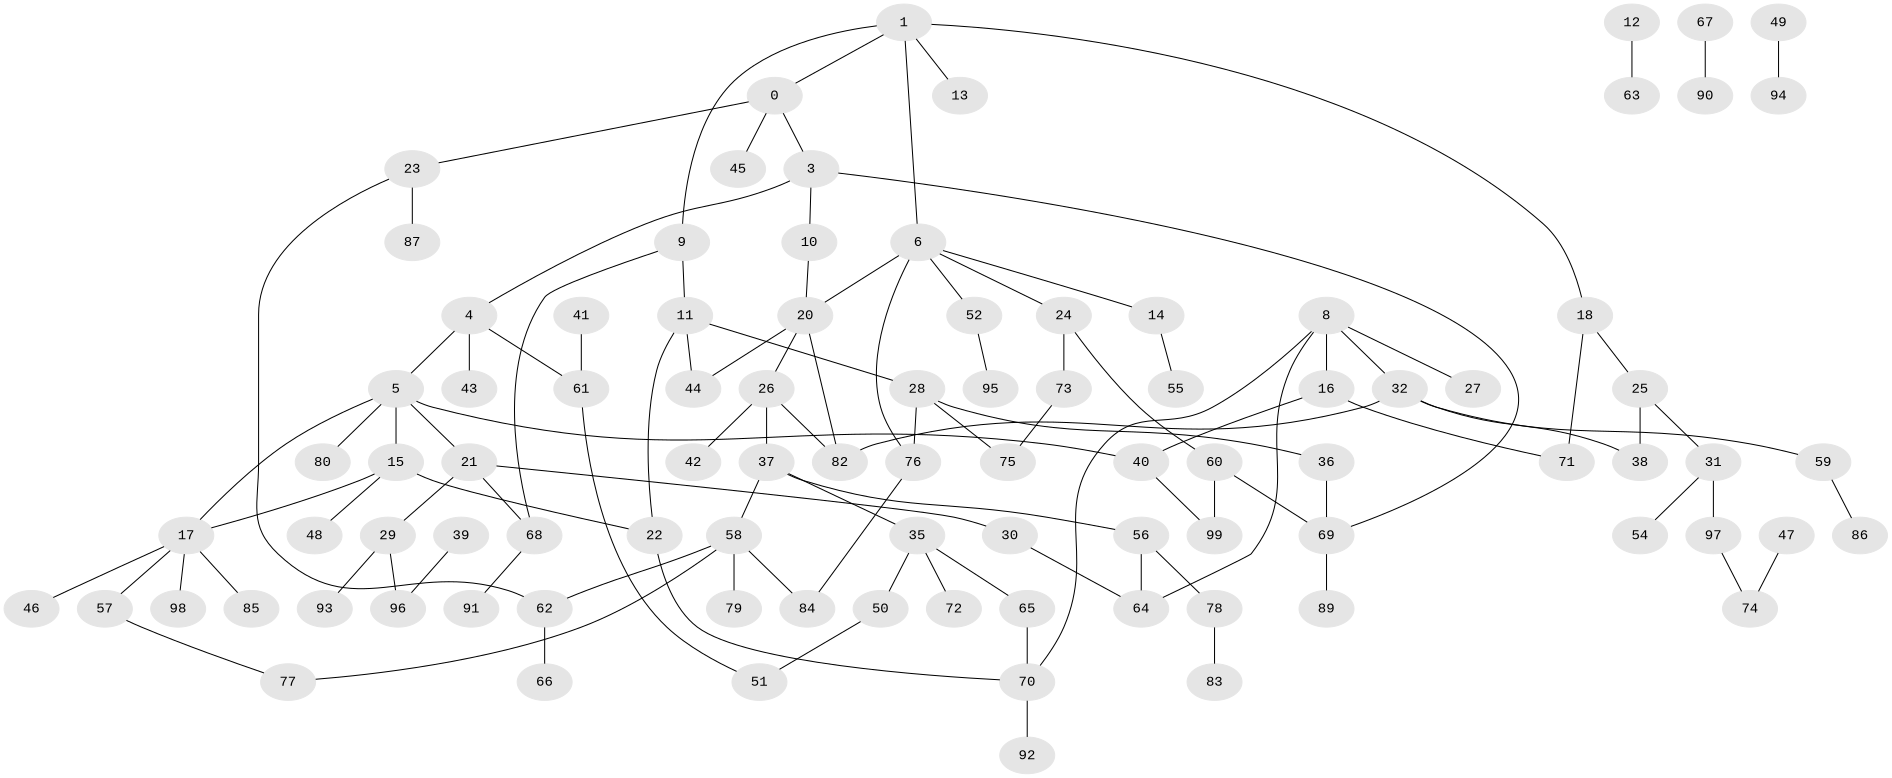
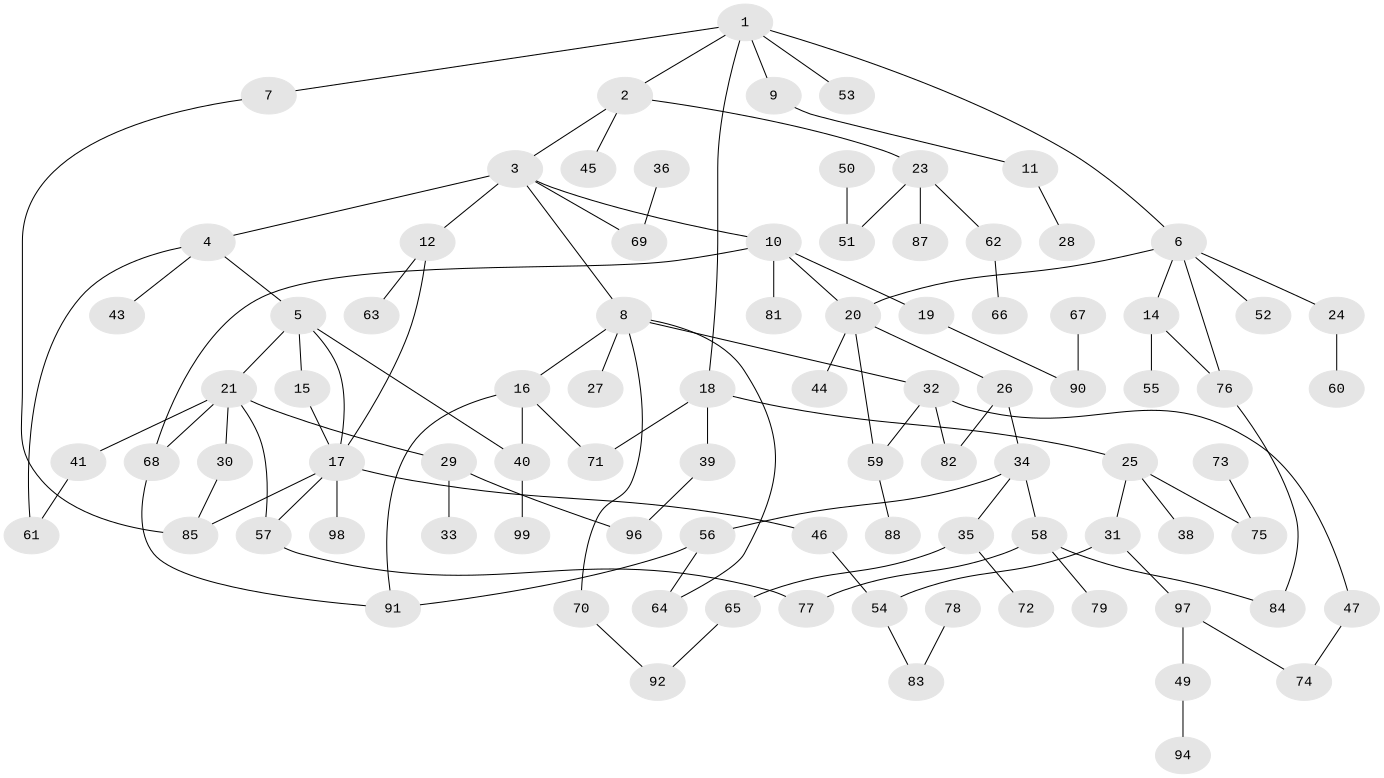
node "7": added
node "0": label "0" -> "2"
node "13": label "13" -> "53"
edge "3" -- "12": added
edge "3" -- "8": added
node "81": added
node "19": added
edge "9" -- "68": now "10" -- "68"
edge "11" -- "44": removed
edge "24" -- "73": removed
edge "12" -- "17": added
edge "20" -- "82": now "20" -- "59"
node "95": removed
edge "28" -- "75": now "25" -- "75"
edge "21" -- "41": added
edge "18" -- "39": added
edge "28" -- "76": now "14" -- "76"
edge "32" -- "38": now "32" -- "47"
edge "28" -- "36": removed
edge "21" -- "57": added
node "80": removed
node "42": removed
node "37": label "37" -> "34"
edge "16" -- "91": added
edge "60" -- "69": removed
edge "60" -- "99": removed
node "48": removed
node "22": removed
node "86": label "86" -> "88"
edge "61" -- "51": now "23" -- "51"
edge "46" -- "54": added
edge "30" -- "64": now "30" -- "85"
edge "58" -- "62": removed
edge "35" -- "50": removed
edge "56" -- "78": now "56" -- "91"
node "93": label "93" -> "33"
node "89": removed
edge "54" -- "83": added
edge "65" -- "70": now "65" -- "92"
edge "97" -- "49": added
